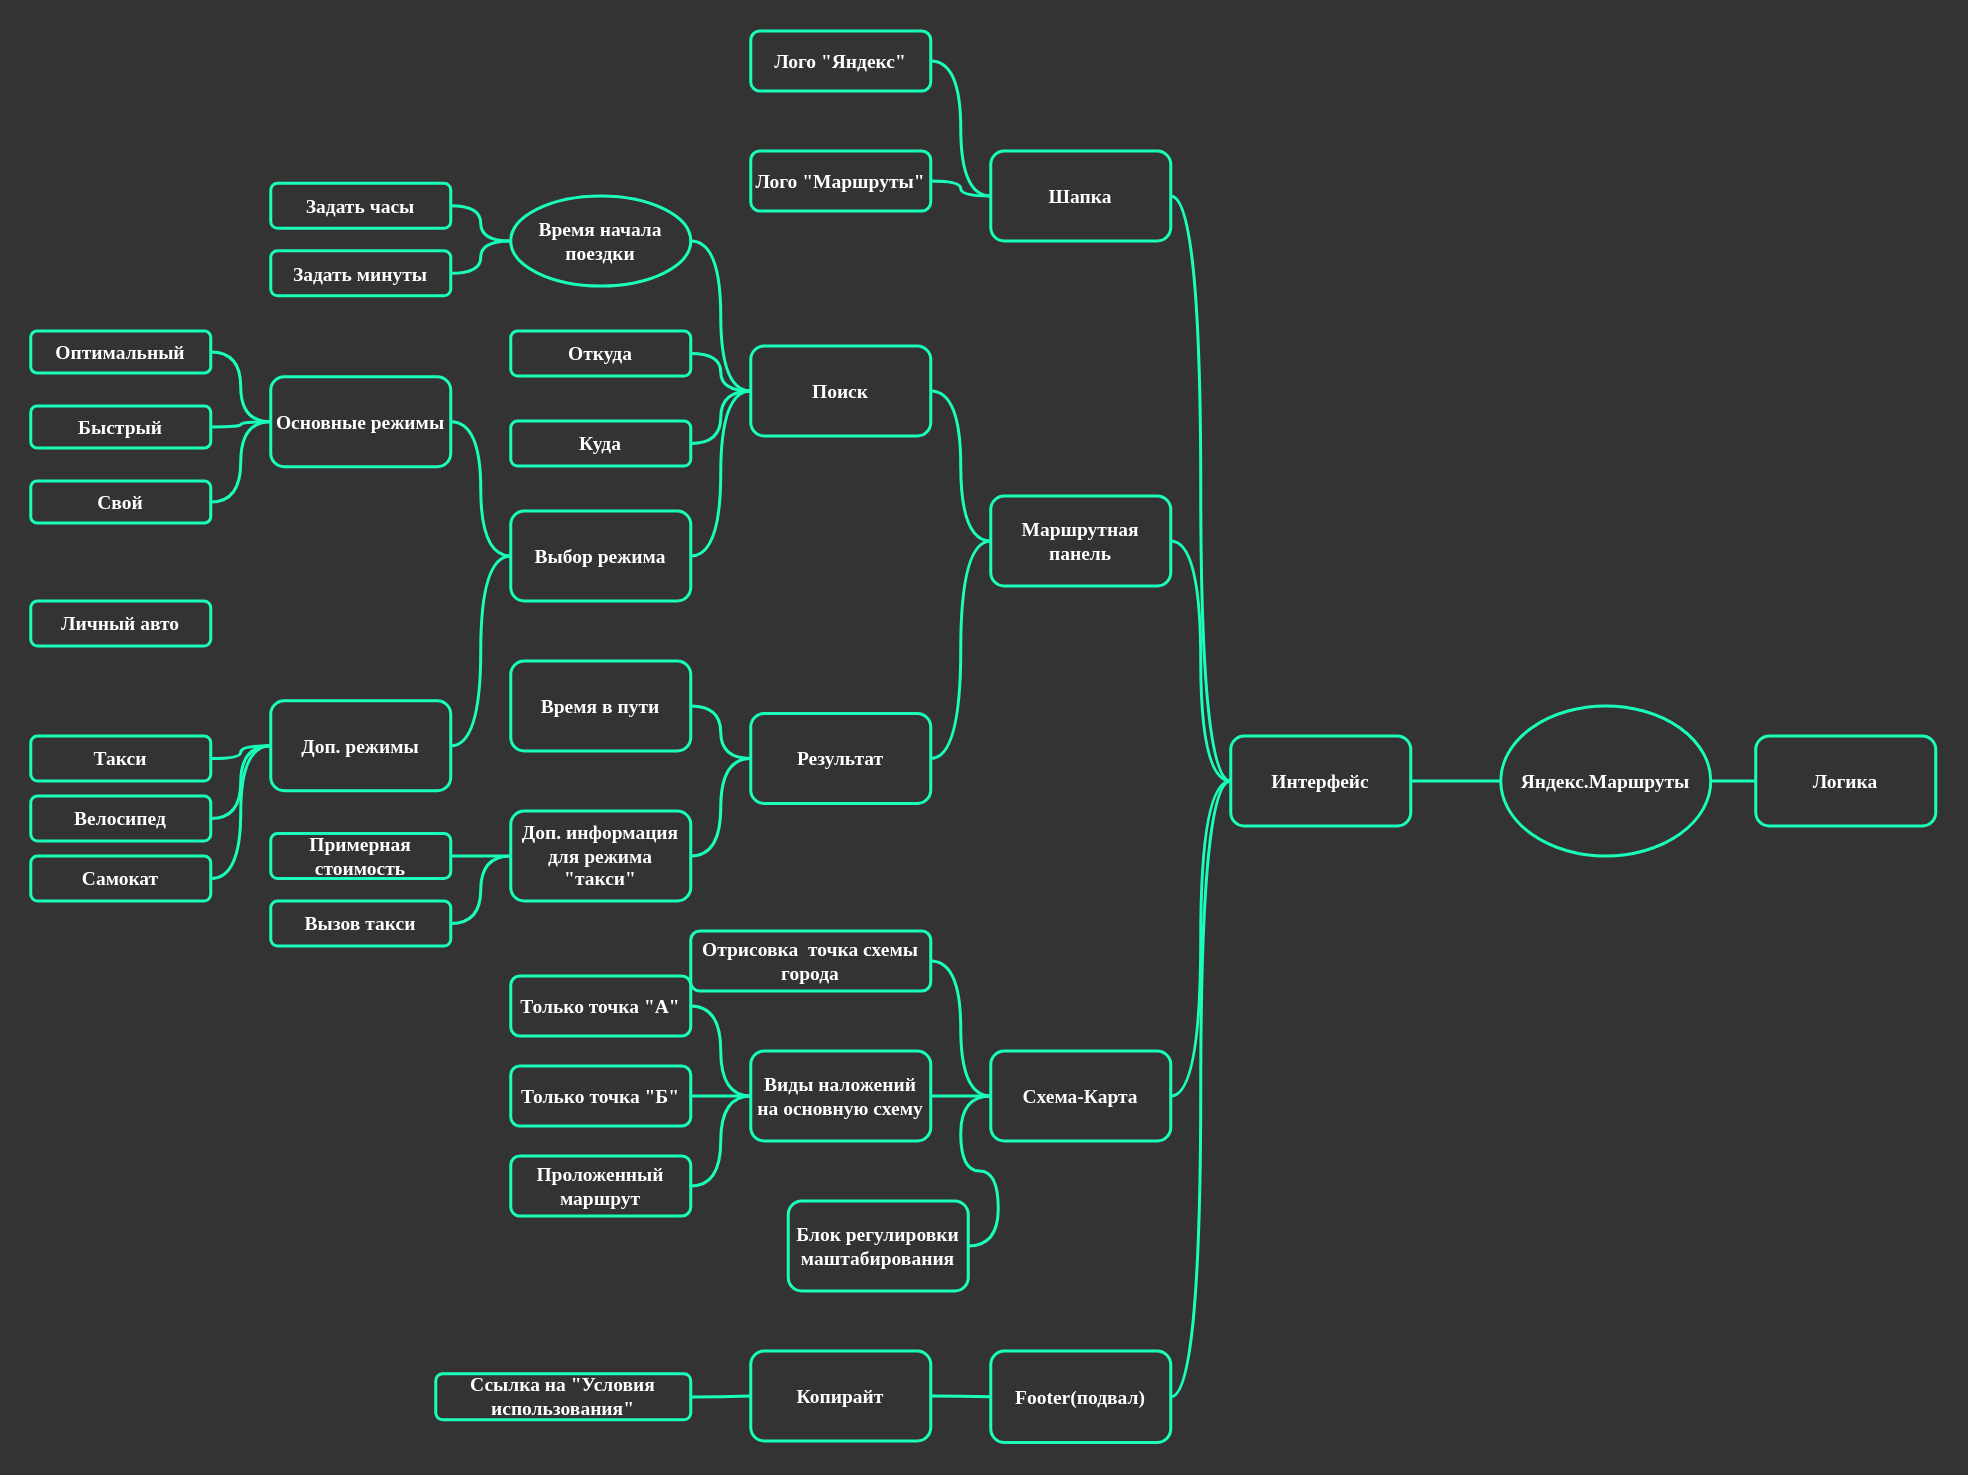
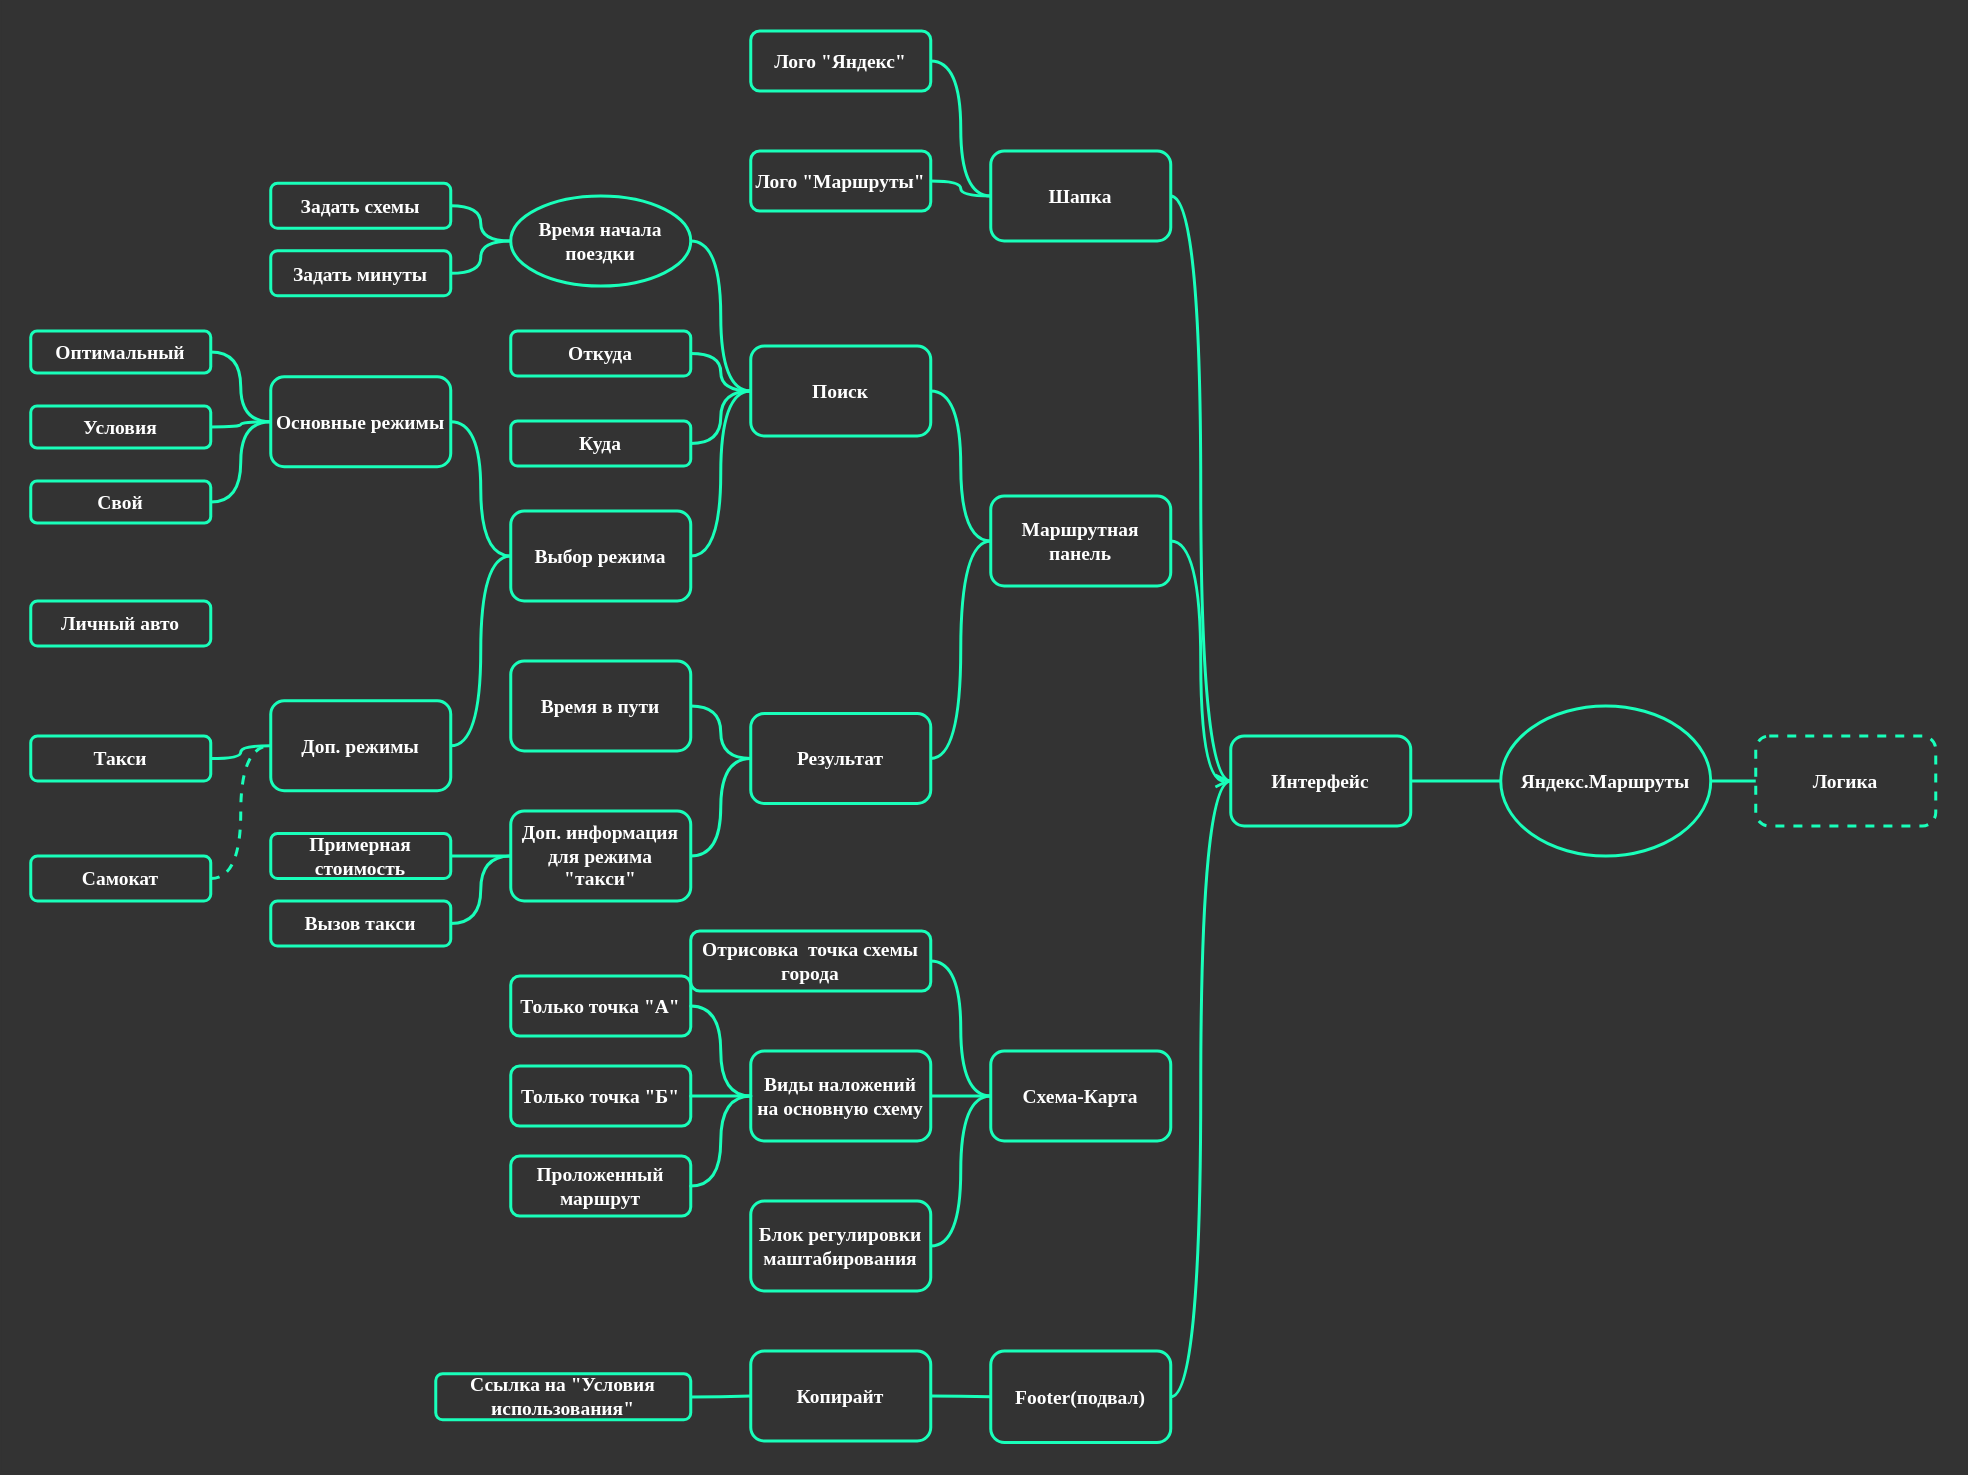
node "Задать часы": label "Задать часы" -> "Задать схемы"
node "Быстрый": label "Быстрый" -> "Условия"
edge "Маршрутная панель" -- "Интерфейс": arrowhead none -> open
node "Логика": style solid -> dashed
edge "Доп. режимы" -- "Самокат": style solid -> dashed
edge "Доп. режимы" -- "Велосипед": removed
node "Велосипед": removed
edge "Интерфейс" -- "Схема-Карта": removed
node "Блок регулировки маштабирования": moved (878, 1246) -> (841, 1246)
